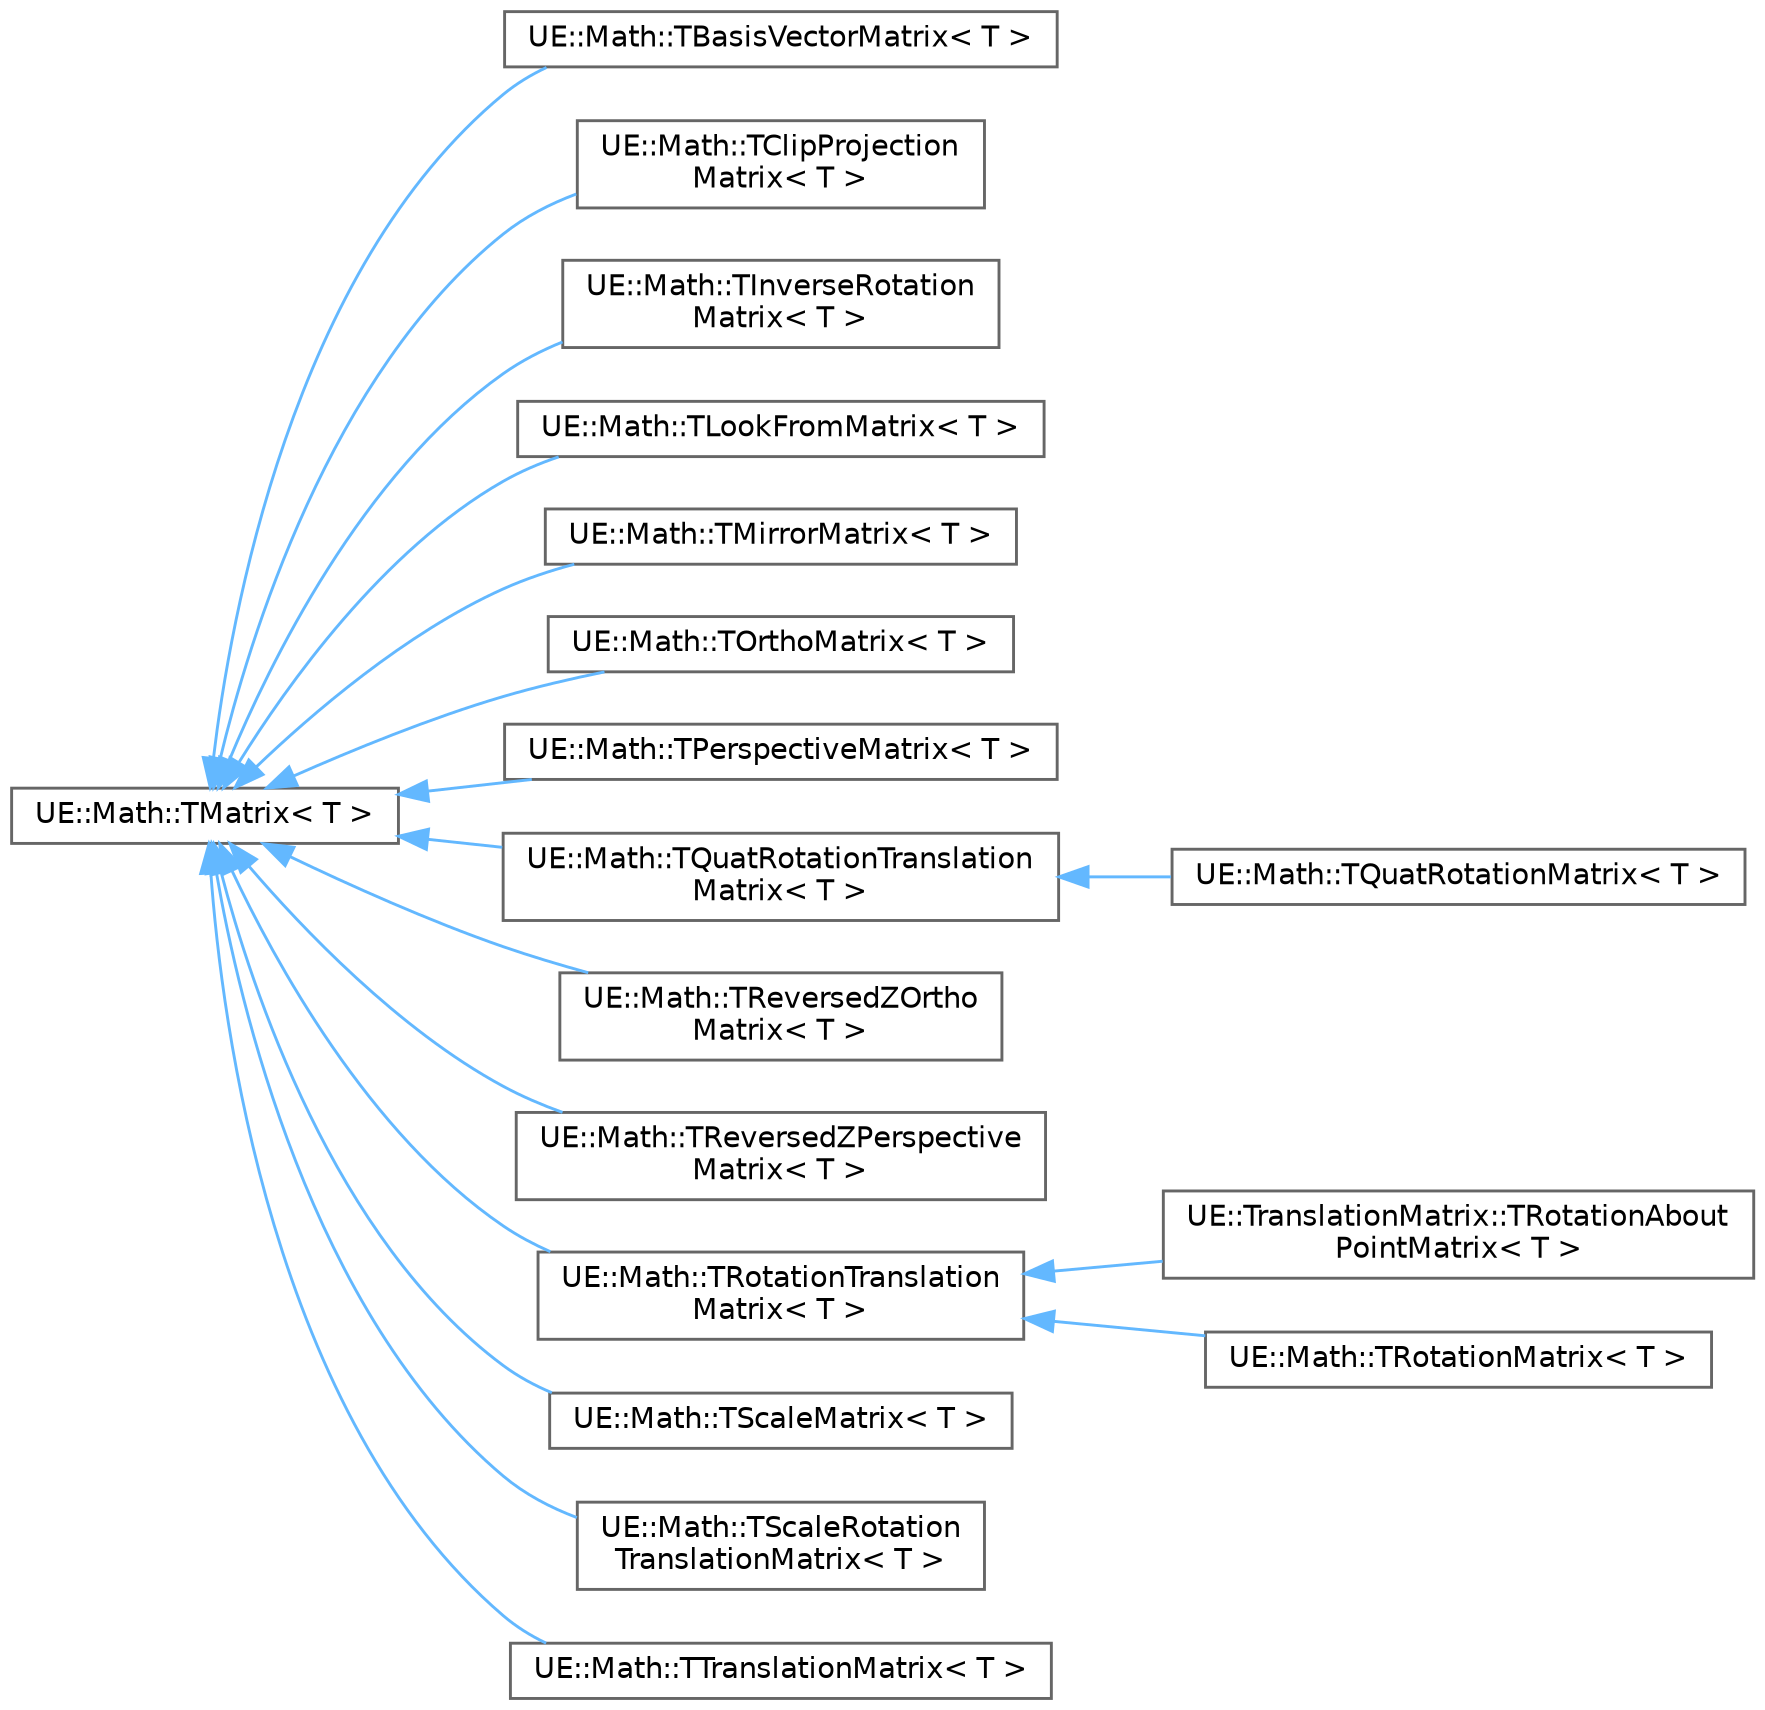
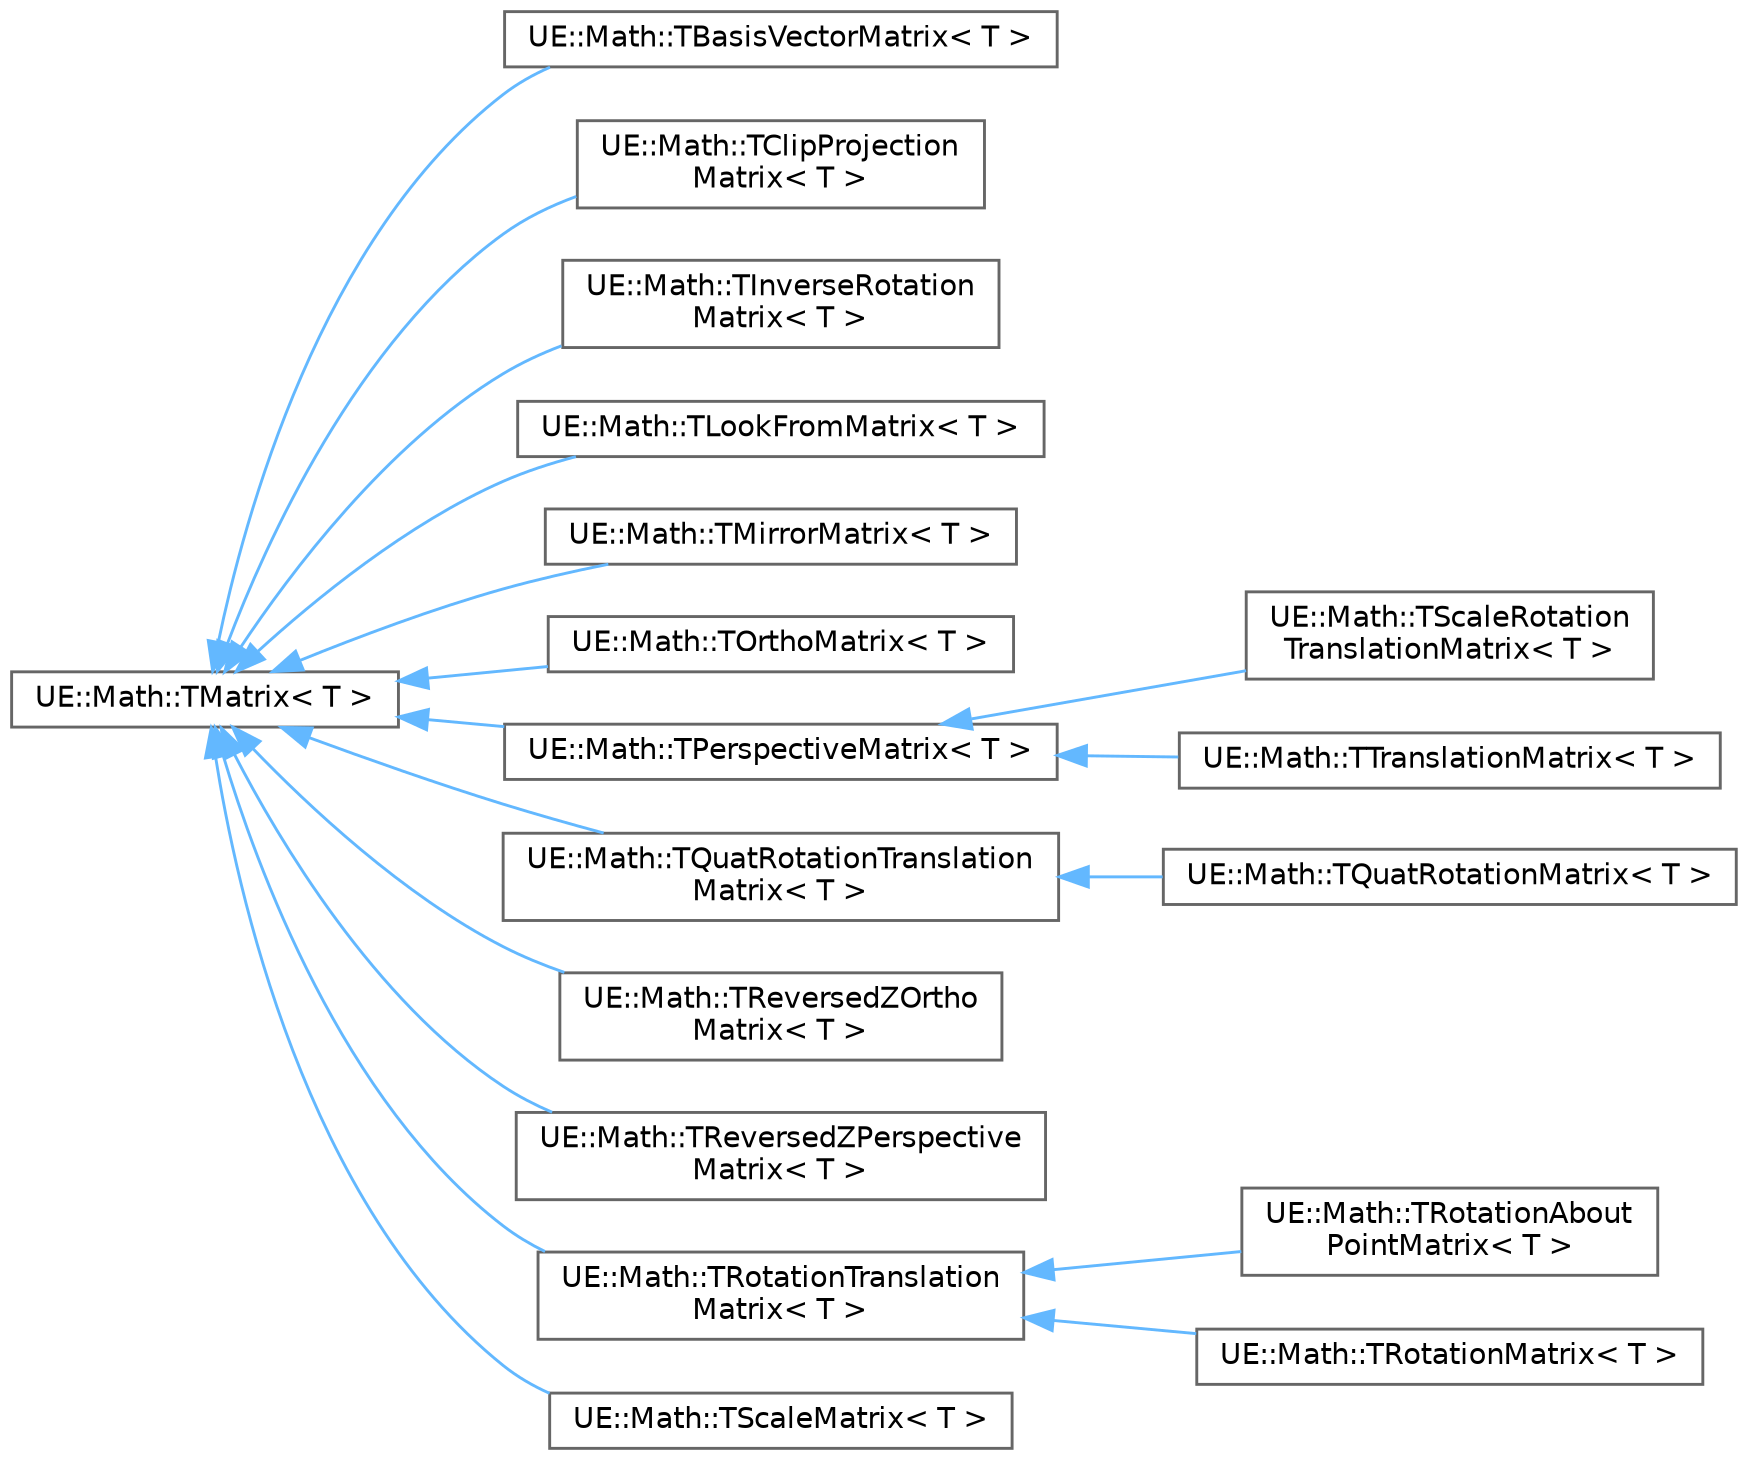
node "UE::TranslationMatrix::TRotationAbout PointMatrix< T >": label "UE::TranslationMatrix::TRotationAbout PointMatrix< T >" -> "UE::Math::TRotationAbout PointMatrix< T >"
edge "UE::Math::TScaleRotation TranslationMatrix< T >" -> "UE::Math::TMatrix< T >": now "UE::Math::TScaleRotation TranslationMatrix< T >" -> "UE::Math::TPerspectiveMatrix< T >"
edge "UE::Math::TTranslationMatrix< T >" -> "UE::Math::TMatrix< T >": now "UE::Math::TTranslationMatrix< T >" -> "UE::Math::TPerspectiveMatrix< T >"
